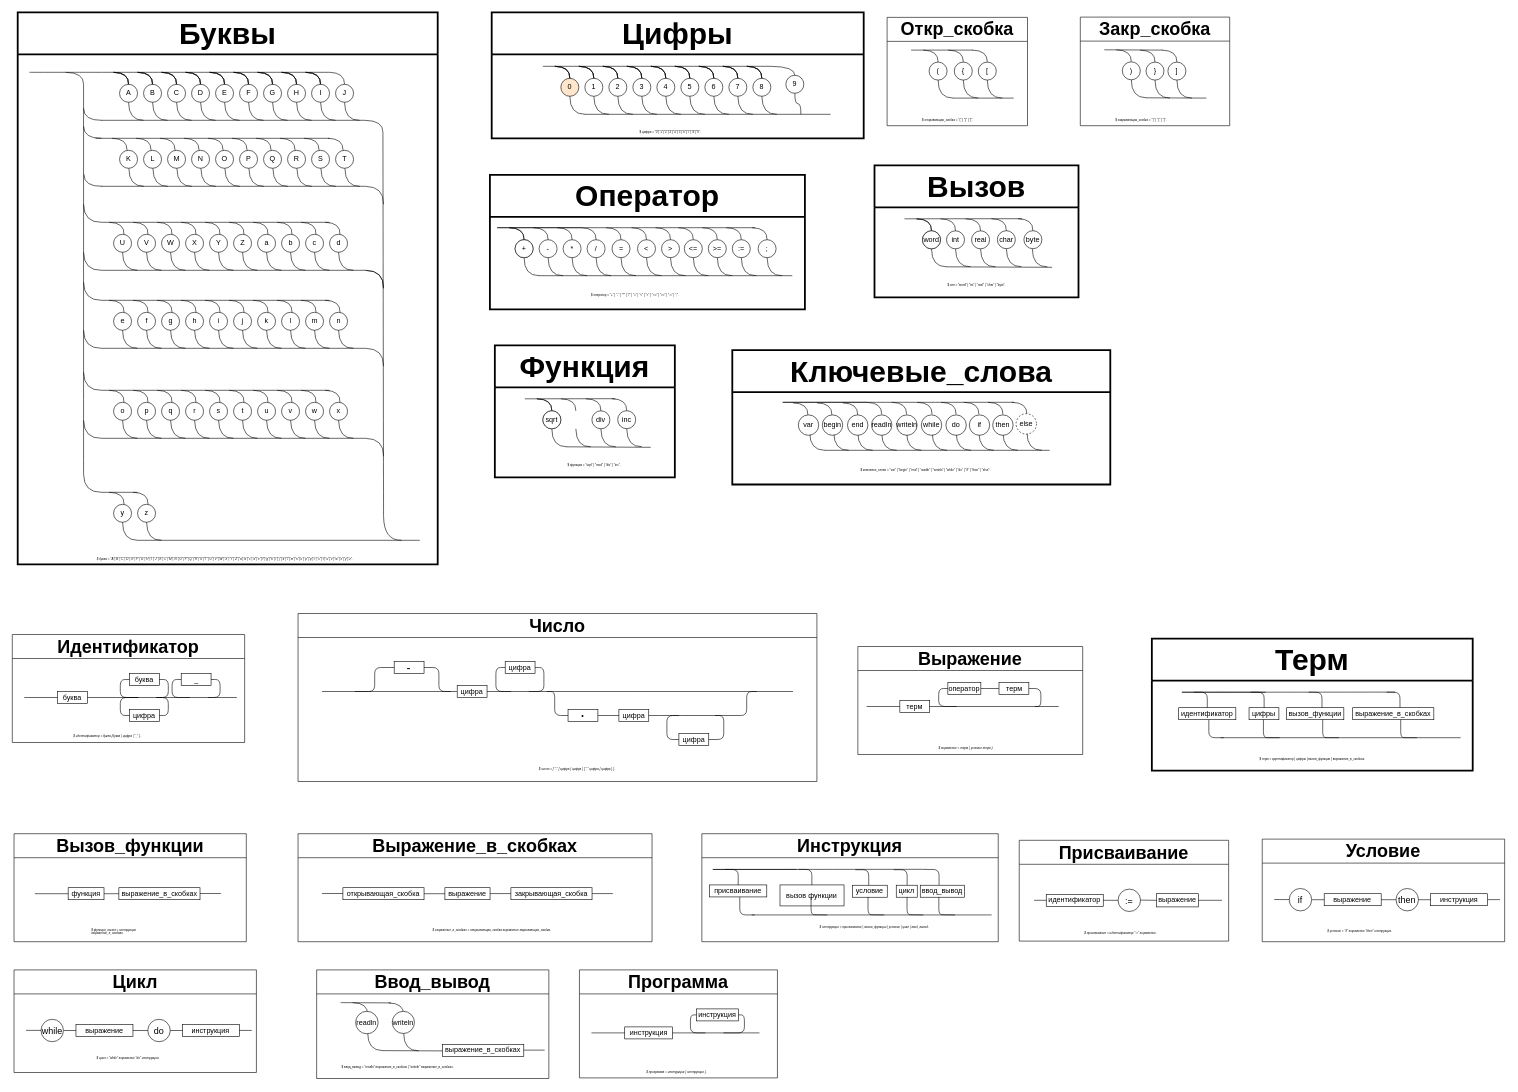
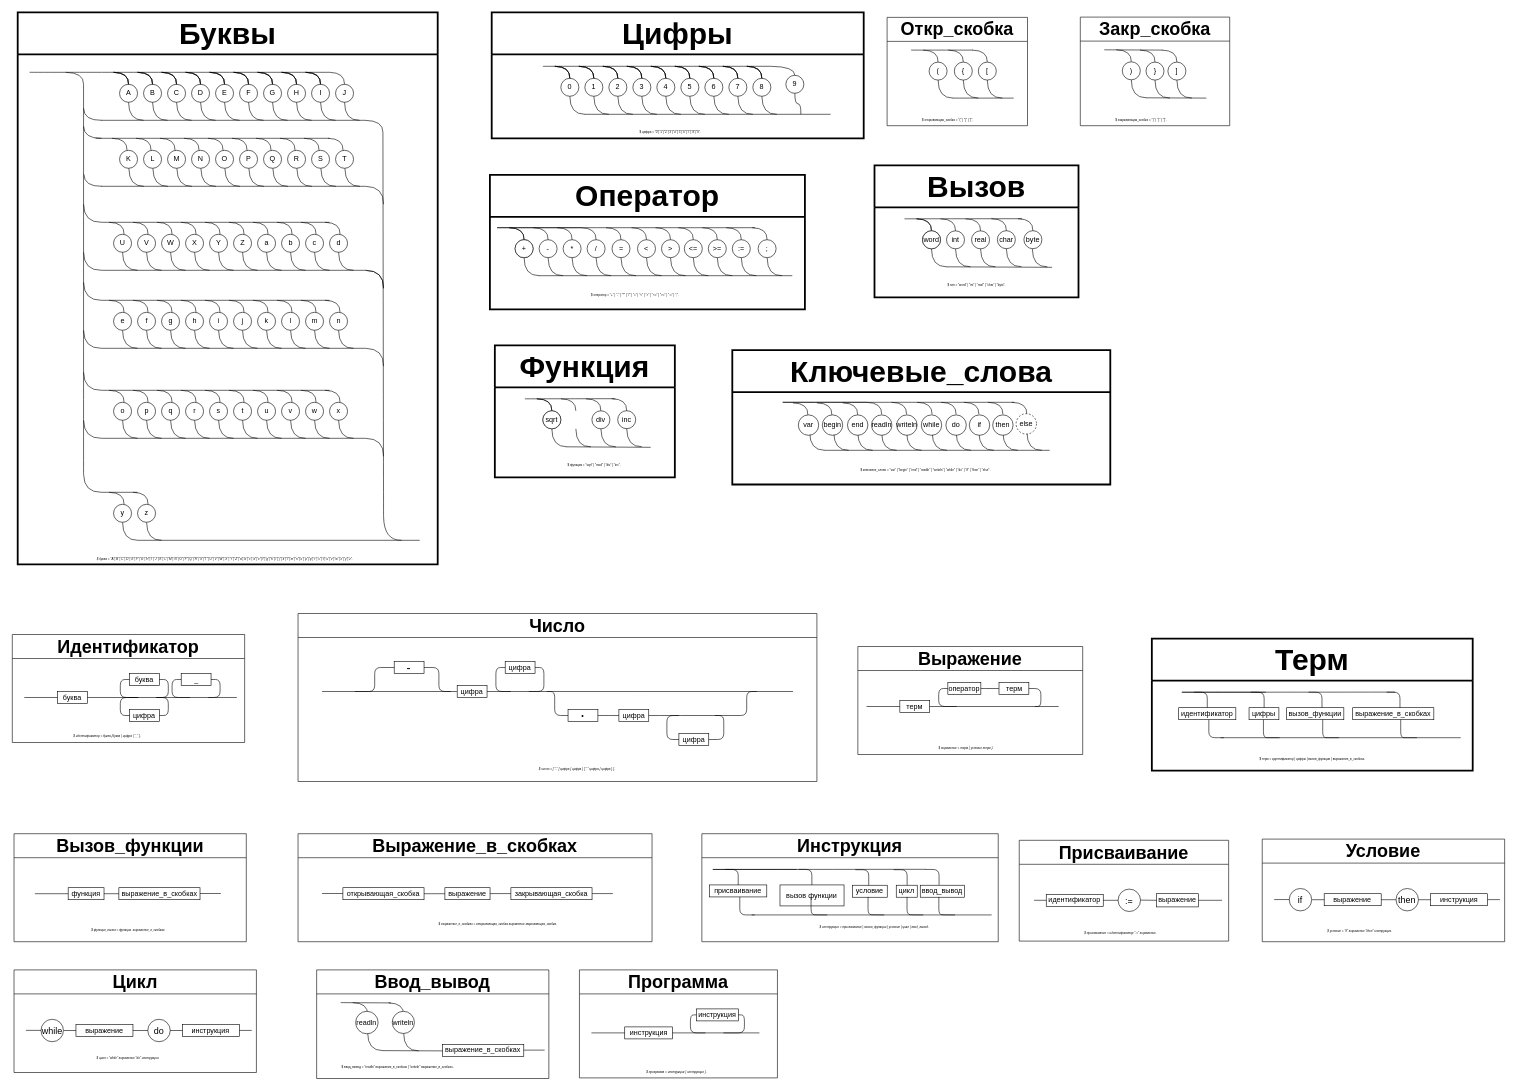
node "0": fillcolor #ffe6cc -> #ffffff
node "$ выражение_в_скобках = открывающая_скобка выражение закрывающая_скобка.": moved (494, 930) -> (500, 924)
node "$ функция_вызов = инструкция выражение_в_скобках.": label "$ функция_вызов = инструкция выражение_в_скобках." -> "$ функция_вызов = функция выражение_в_скобках."
